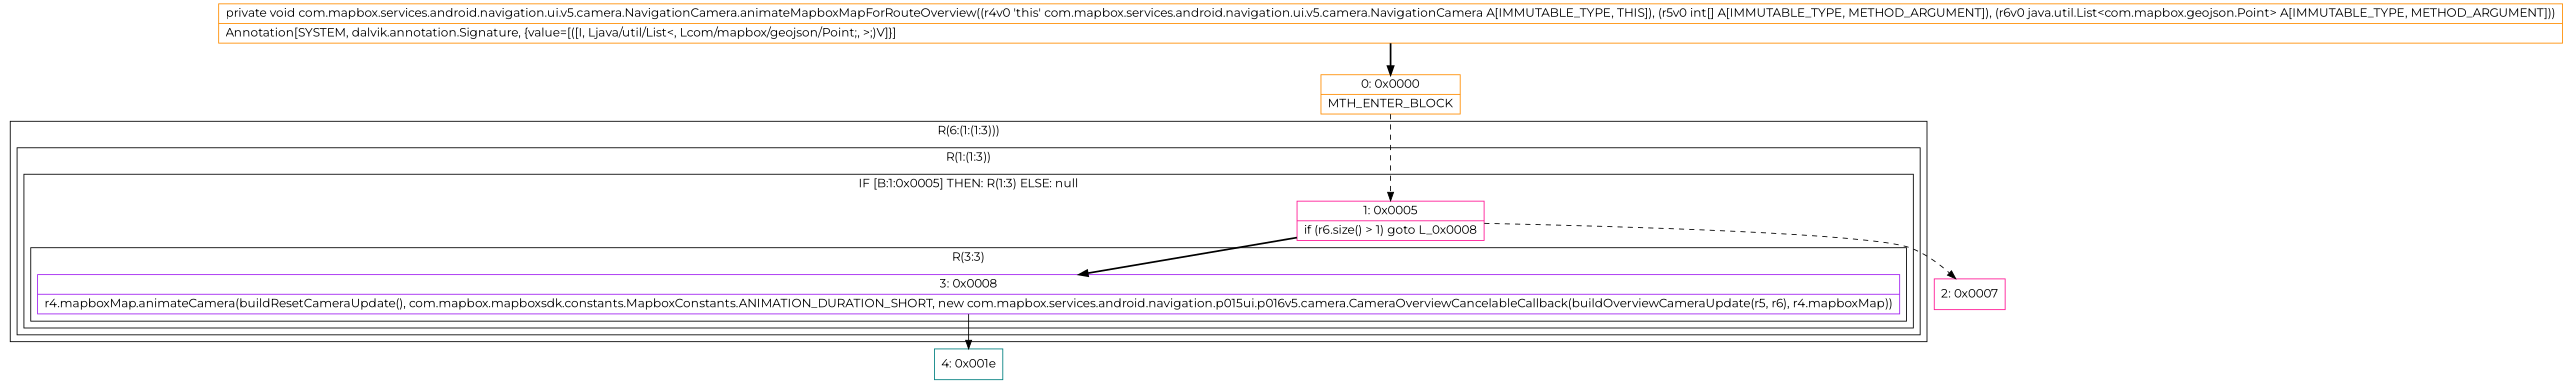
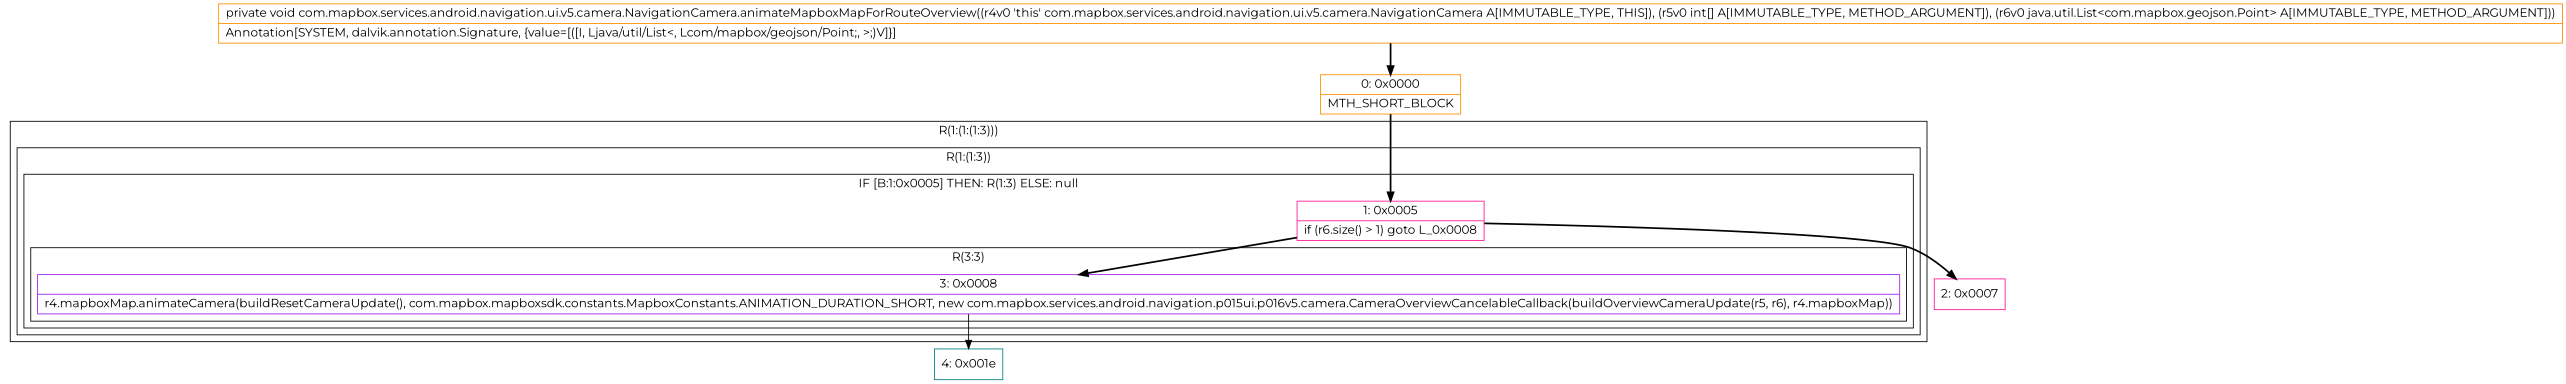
node "0: 0x0000": text "MTH_ENTER_BLOCK" -> "MTH_SHORT_BLOCK"
cluster "R(6:(1:(1:3)))": label "R(6:(1:(1:3)))" -> "R(1:(1:(1:3)))"
edge "0: 0x0000" -> "1: 0x0005": style dashed -> bold
edge "1: 0x0005" -> "2: 0x0007": style dashed -> bold
